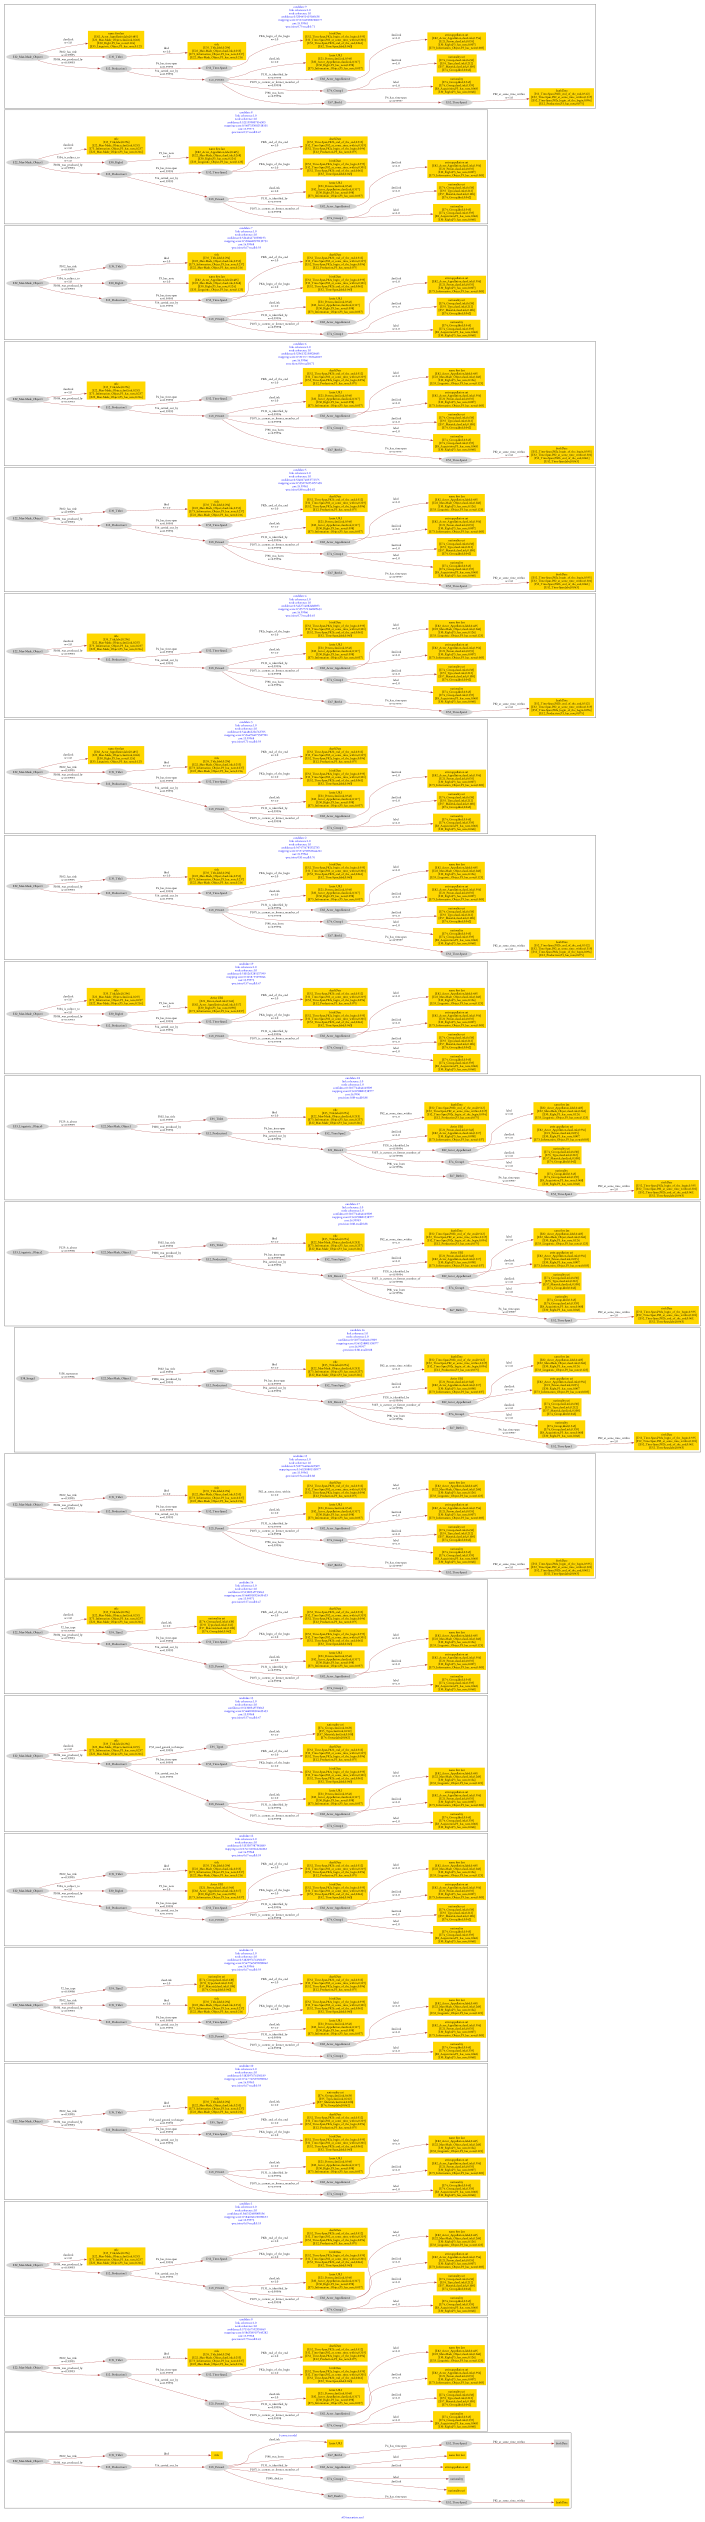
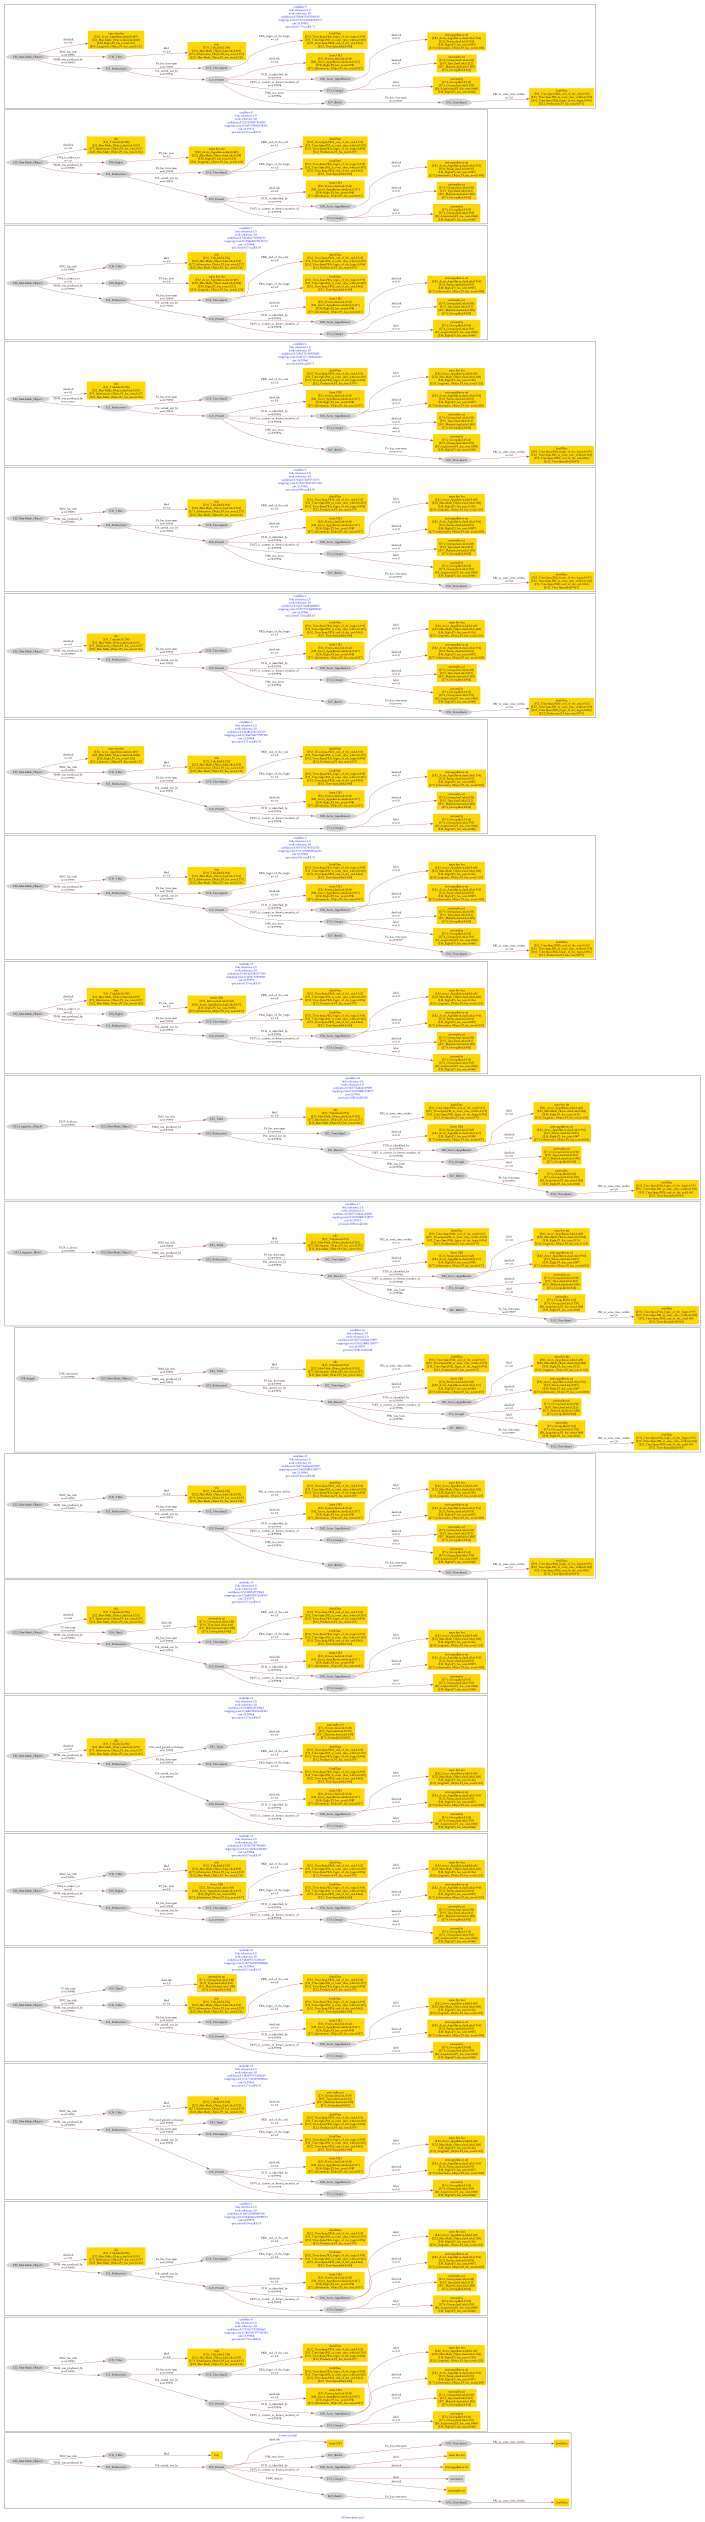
node "E33_Linguistic_Object2": label "E33_Linguistic_Object2" -> "E33_Linguistic_Birth2"
node "birthDate": fillcolor lightgray -> gold
